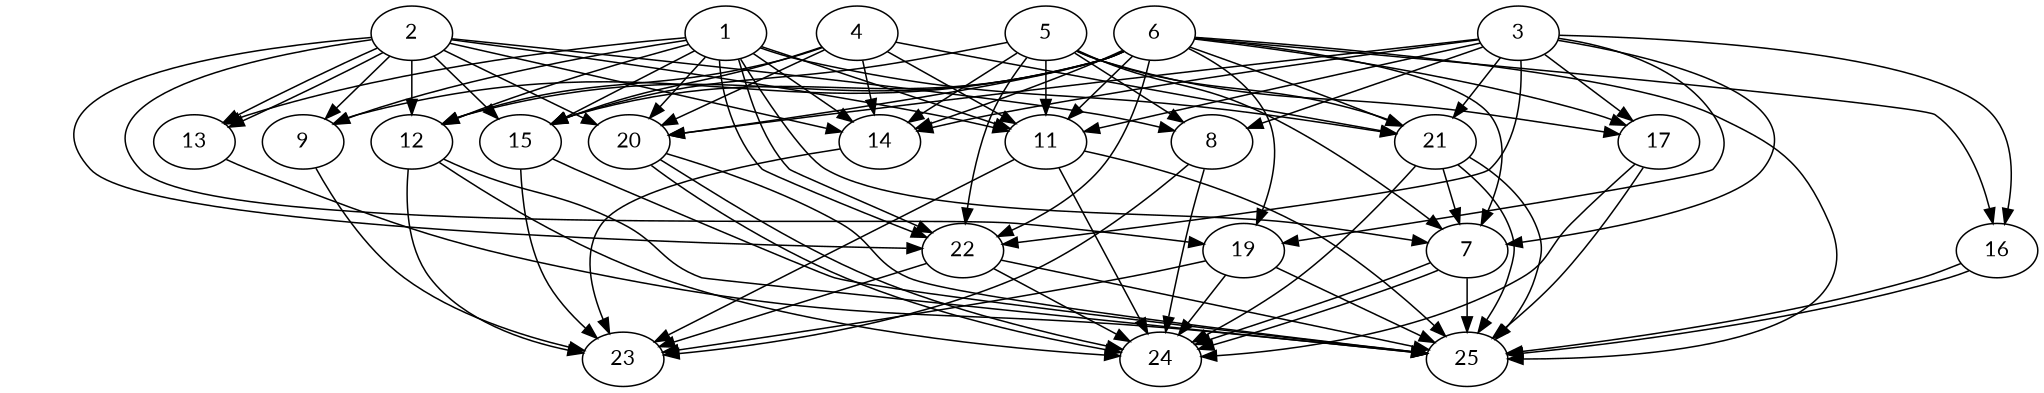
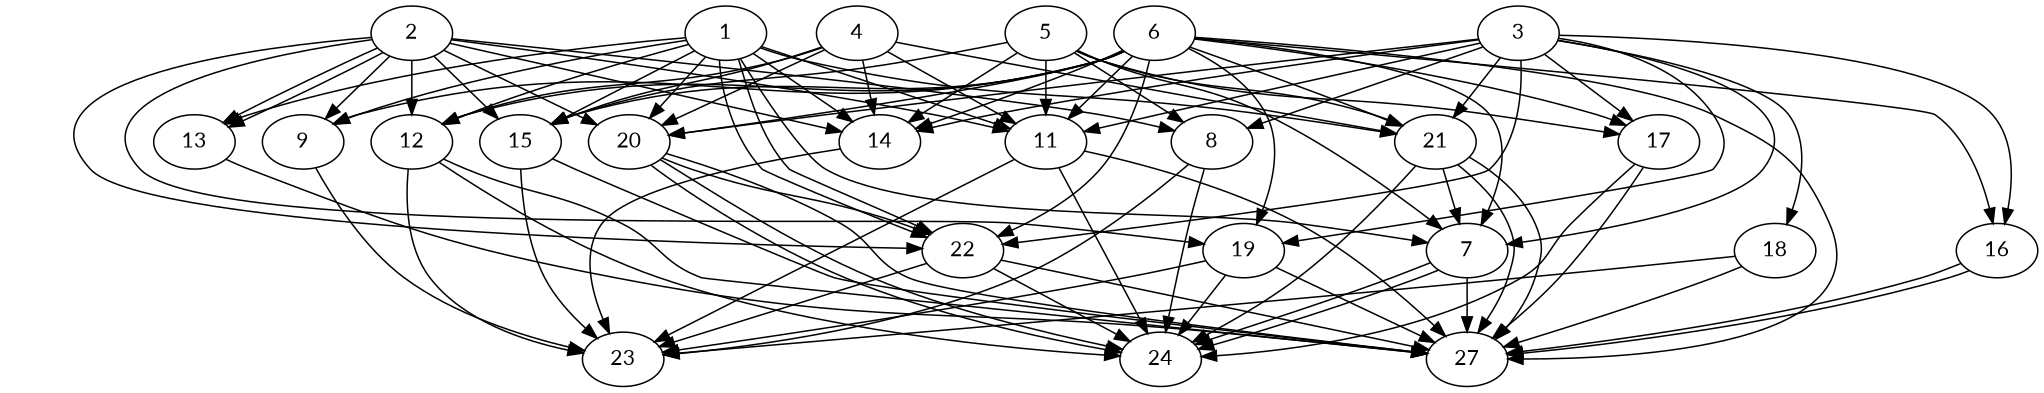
edge "5" -> "22": now "20" -> "22"
node "18": added
node "25": label "25" -> "27"
